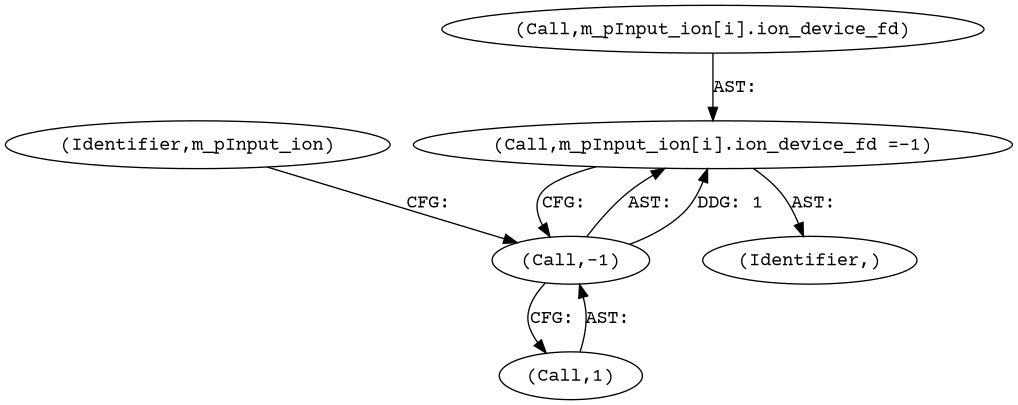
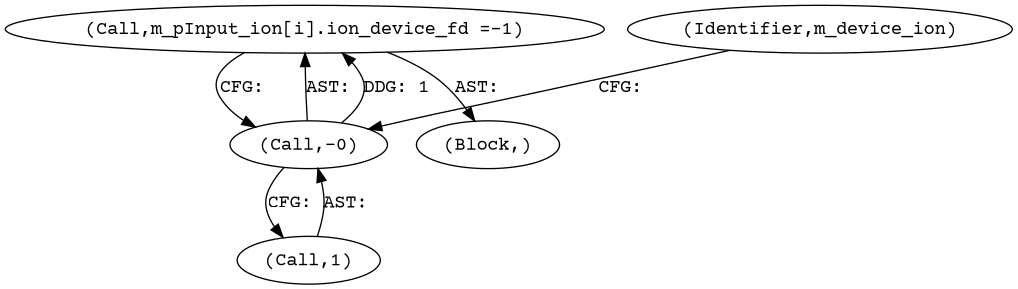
node "(Call,m_pInput_ion[i].ion_device_fd)": removed
node "(Identifier,m_pInput_ion)": label "(Identifier,m_pInput_ion)" -> "(Identifier,m_device_ion)"
node "(Call,-1)": label "(Call,-1)" -> "(Call,-0)"
node "(Identifier,)": label "(Identifier,)" -> "(Block,)"
